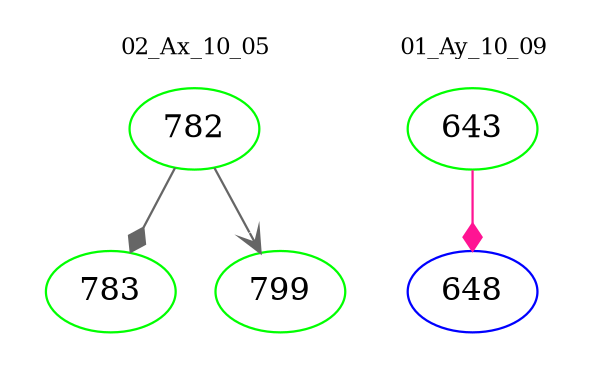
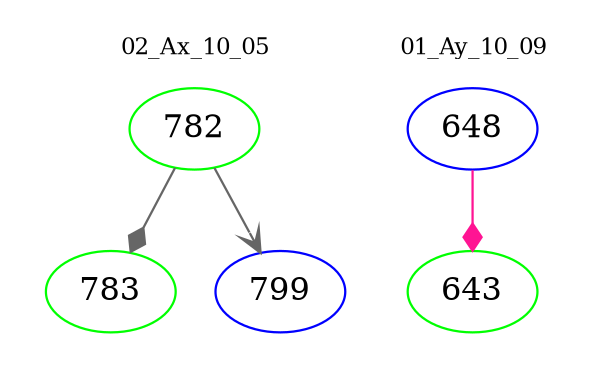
edge "643" -> "648": reversed
node "799": color green -> blue
